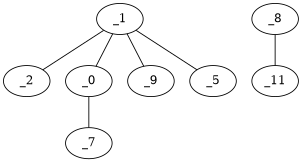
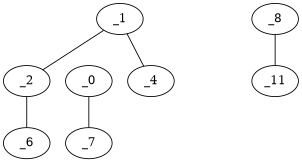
edge "_1" -- "_0": removed
node "_9": label "_9" -> "_4"
node "_5": removed
node "_6": added
